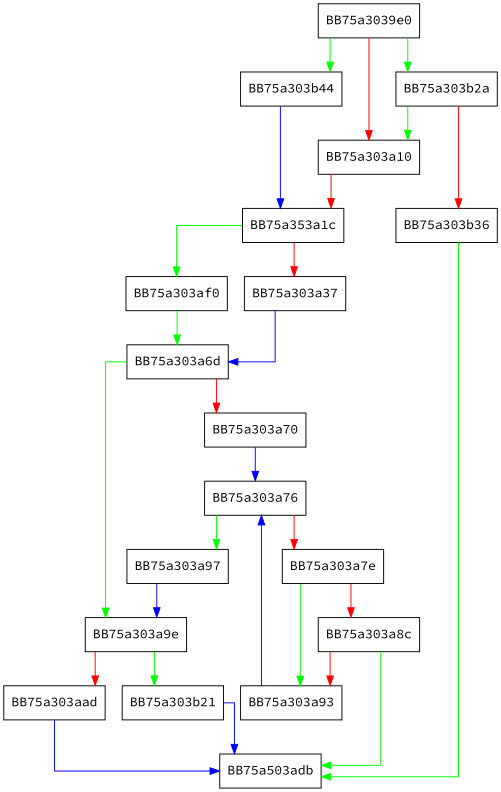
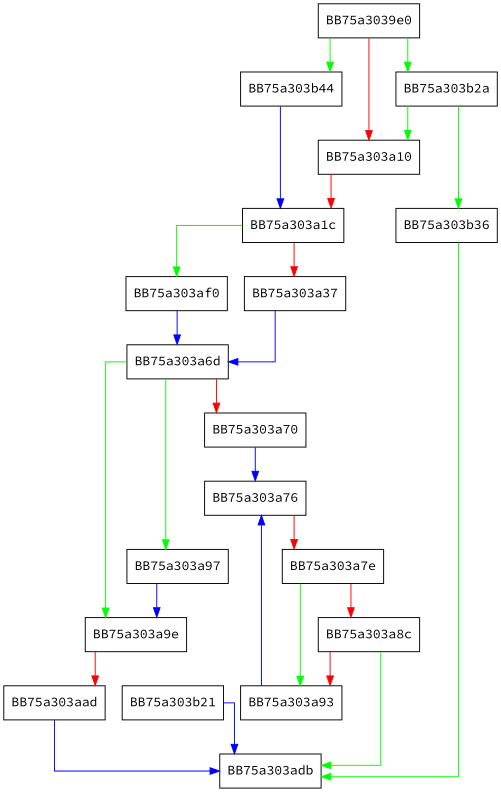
edge "BB75a303b2a" -> "BB75a303b36": color red -> green
node "BB75a353a1c": label "BB75a353a1c" -> "BB75a303a1c"
edge "BB75a303af0" -> "BB75a303a6d": color green -> blue
edge "BB75a303a76" -> "BB75a303a97": now "BB75a303a6d" -> "BB75a303a97"
edge "BB75a303a9e" -> "BB75a303b21": removed
node "BB75a503adb": label "BB75a503adb" -> "BB75a303adb"
